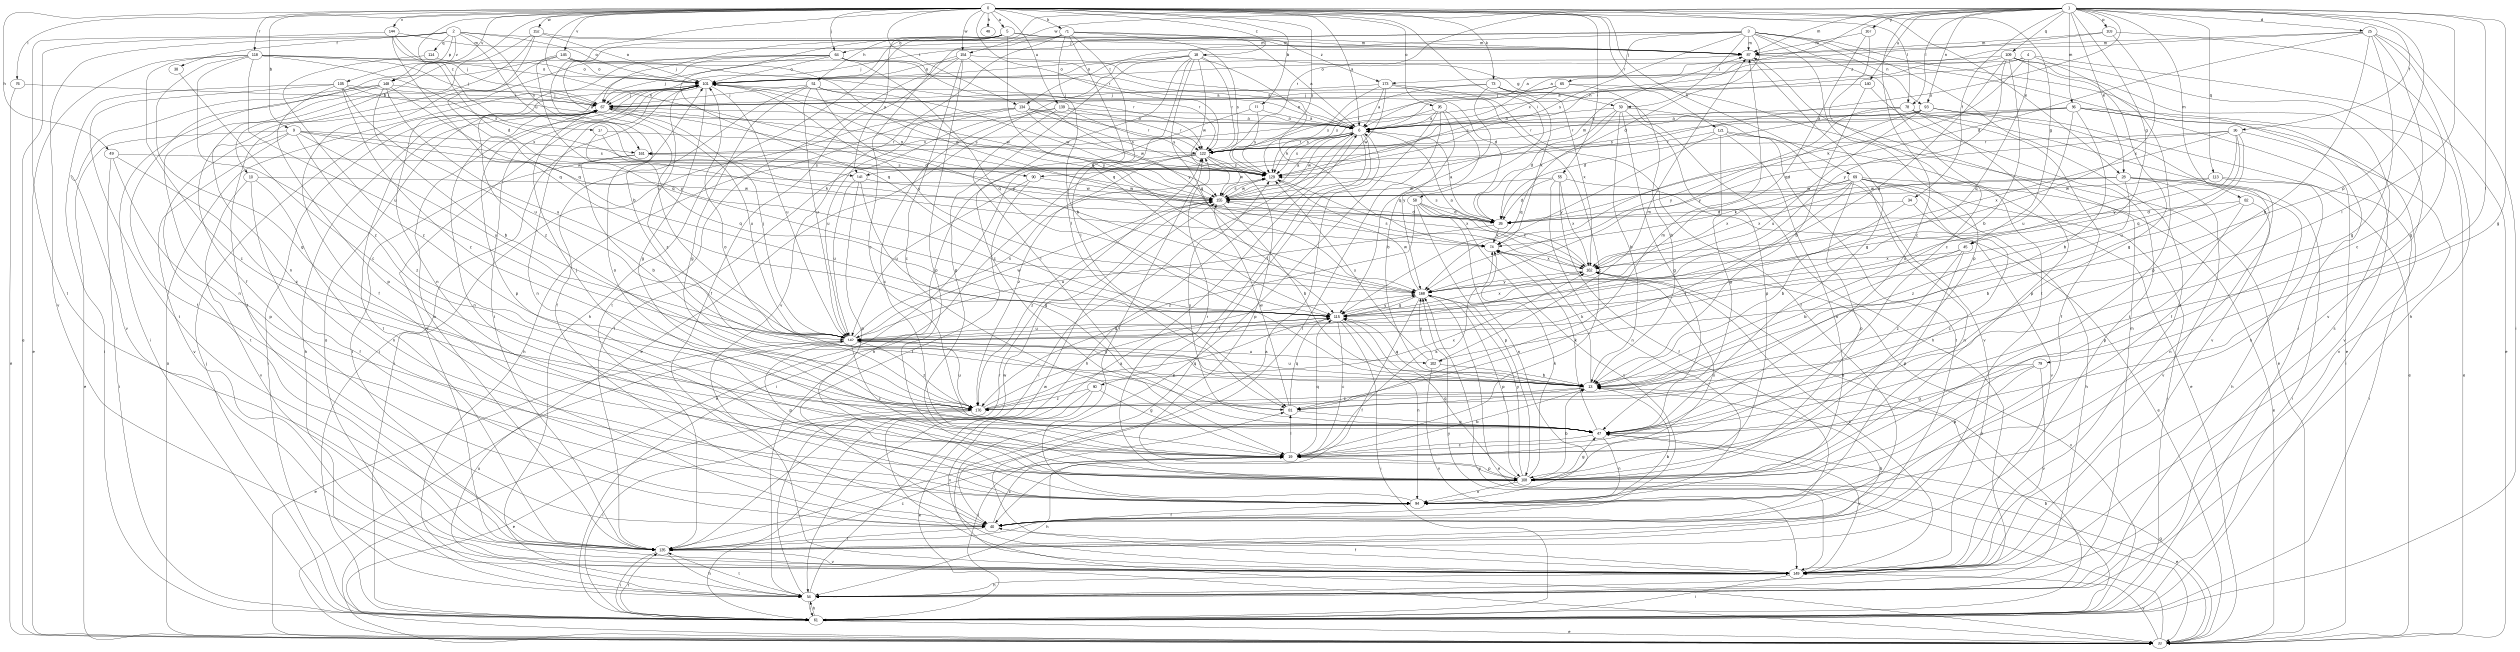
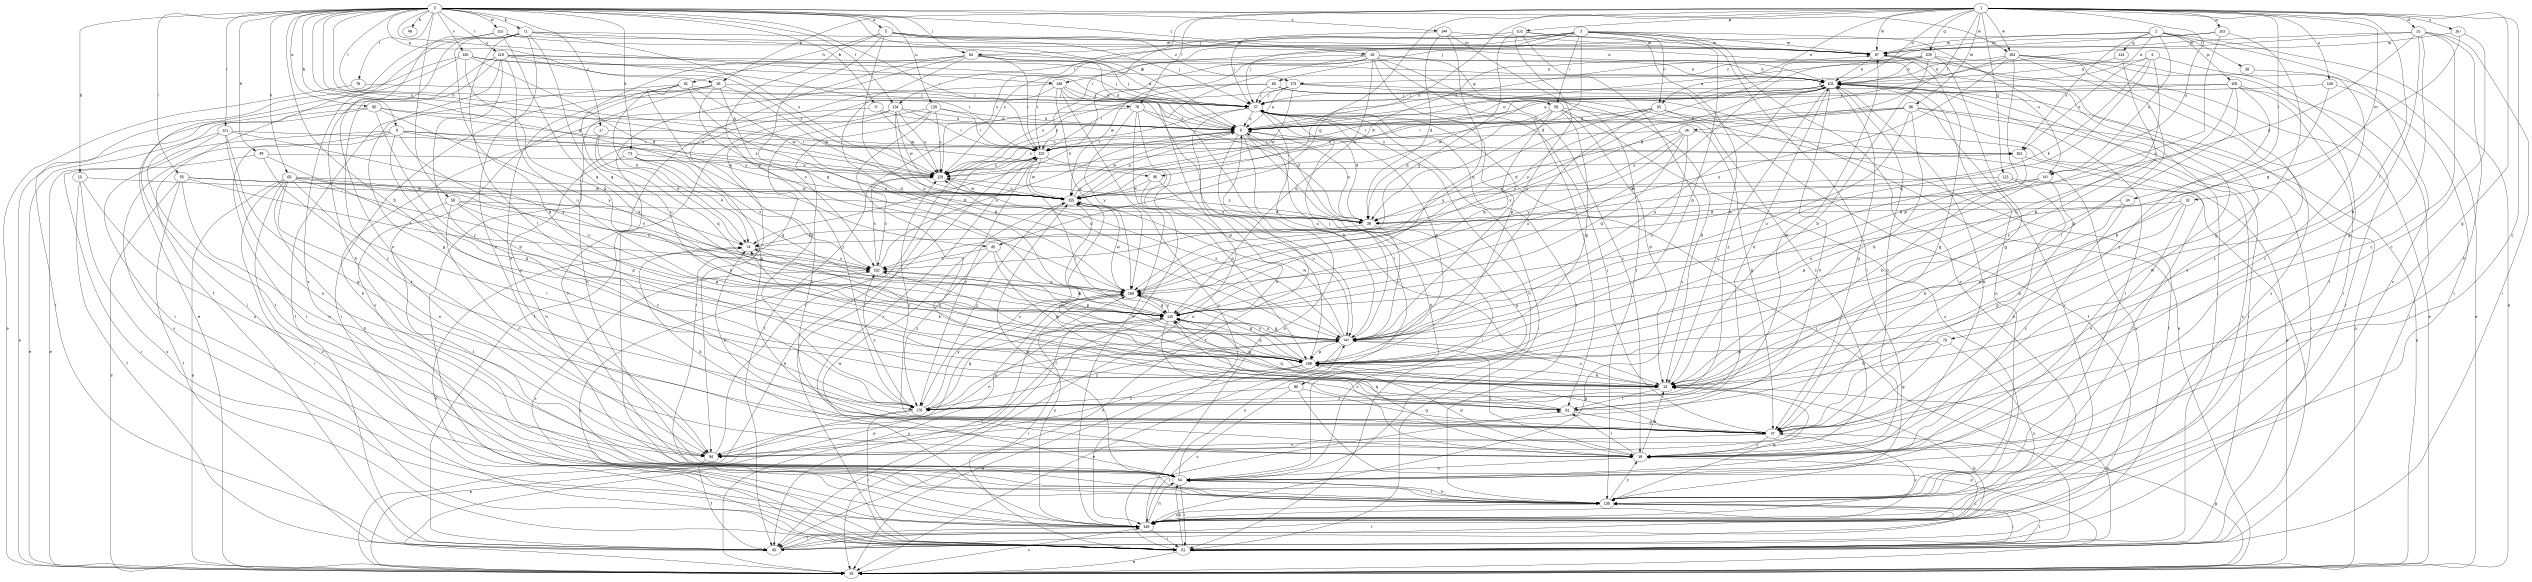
edge "73" -> "67": now "28" -> "67"
edge "1" -> "81": now "154" -> "81"
edge "142" -> "102": reversed
